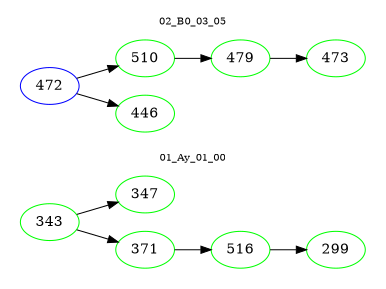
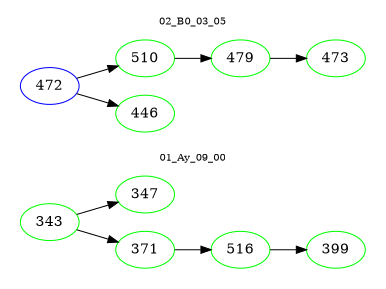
cluster "01_Ay_01_00": label "01_Ay_01_00" -> "01_Ay_09_00"
node "299": label "299" -> "399"
